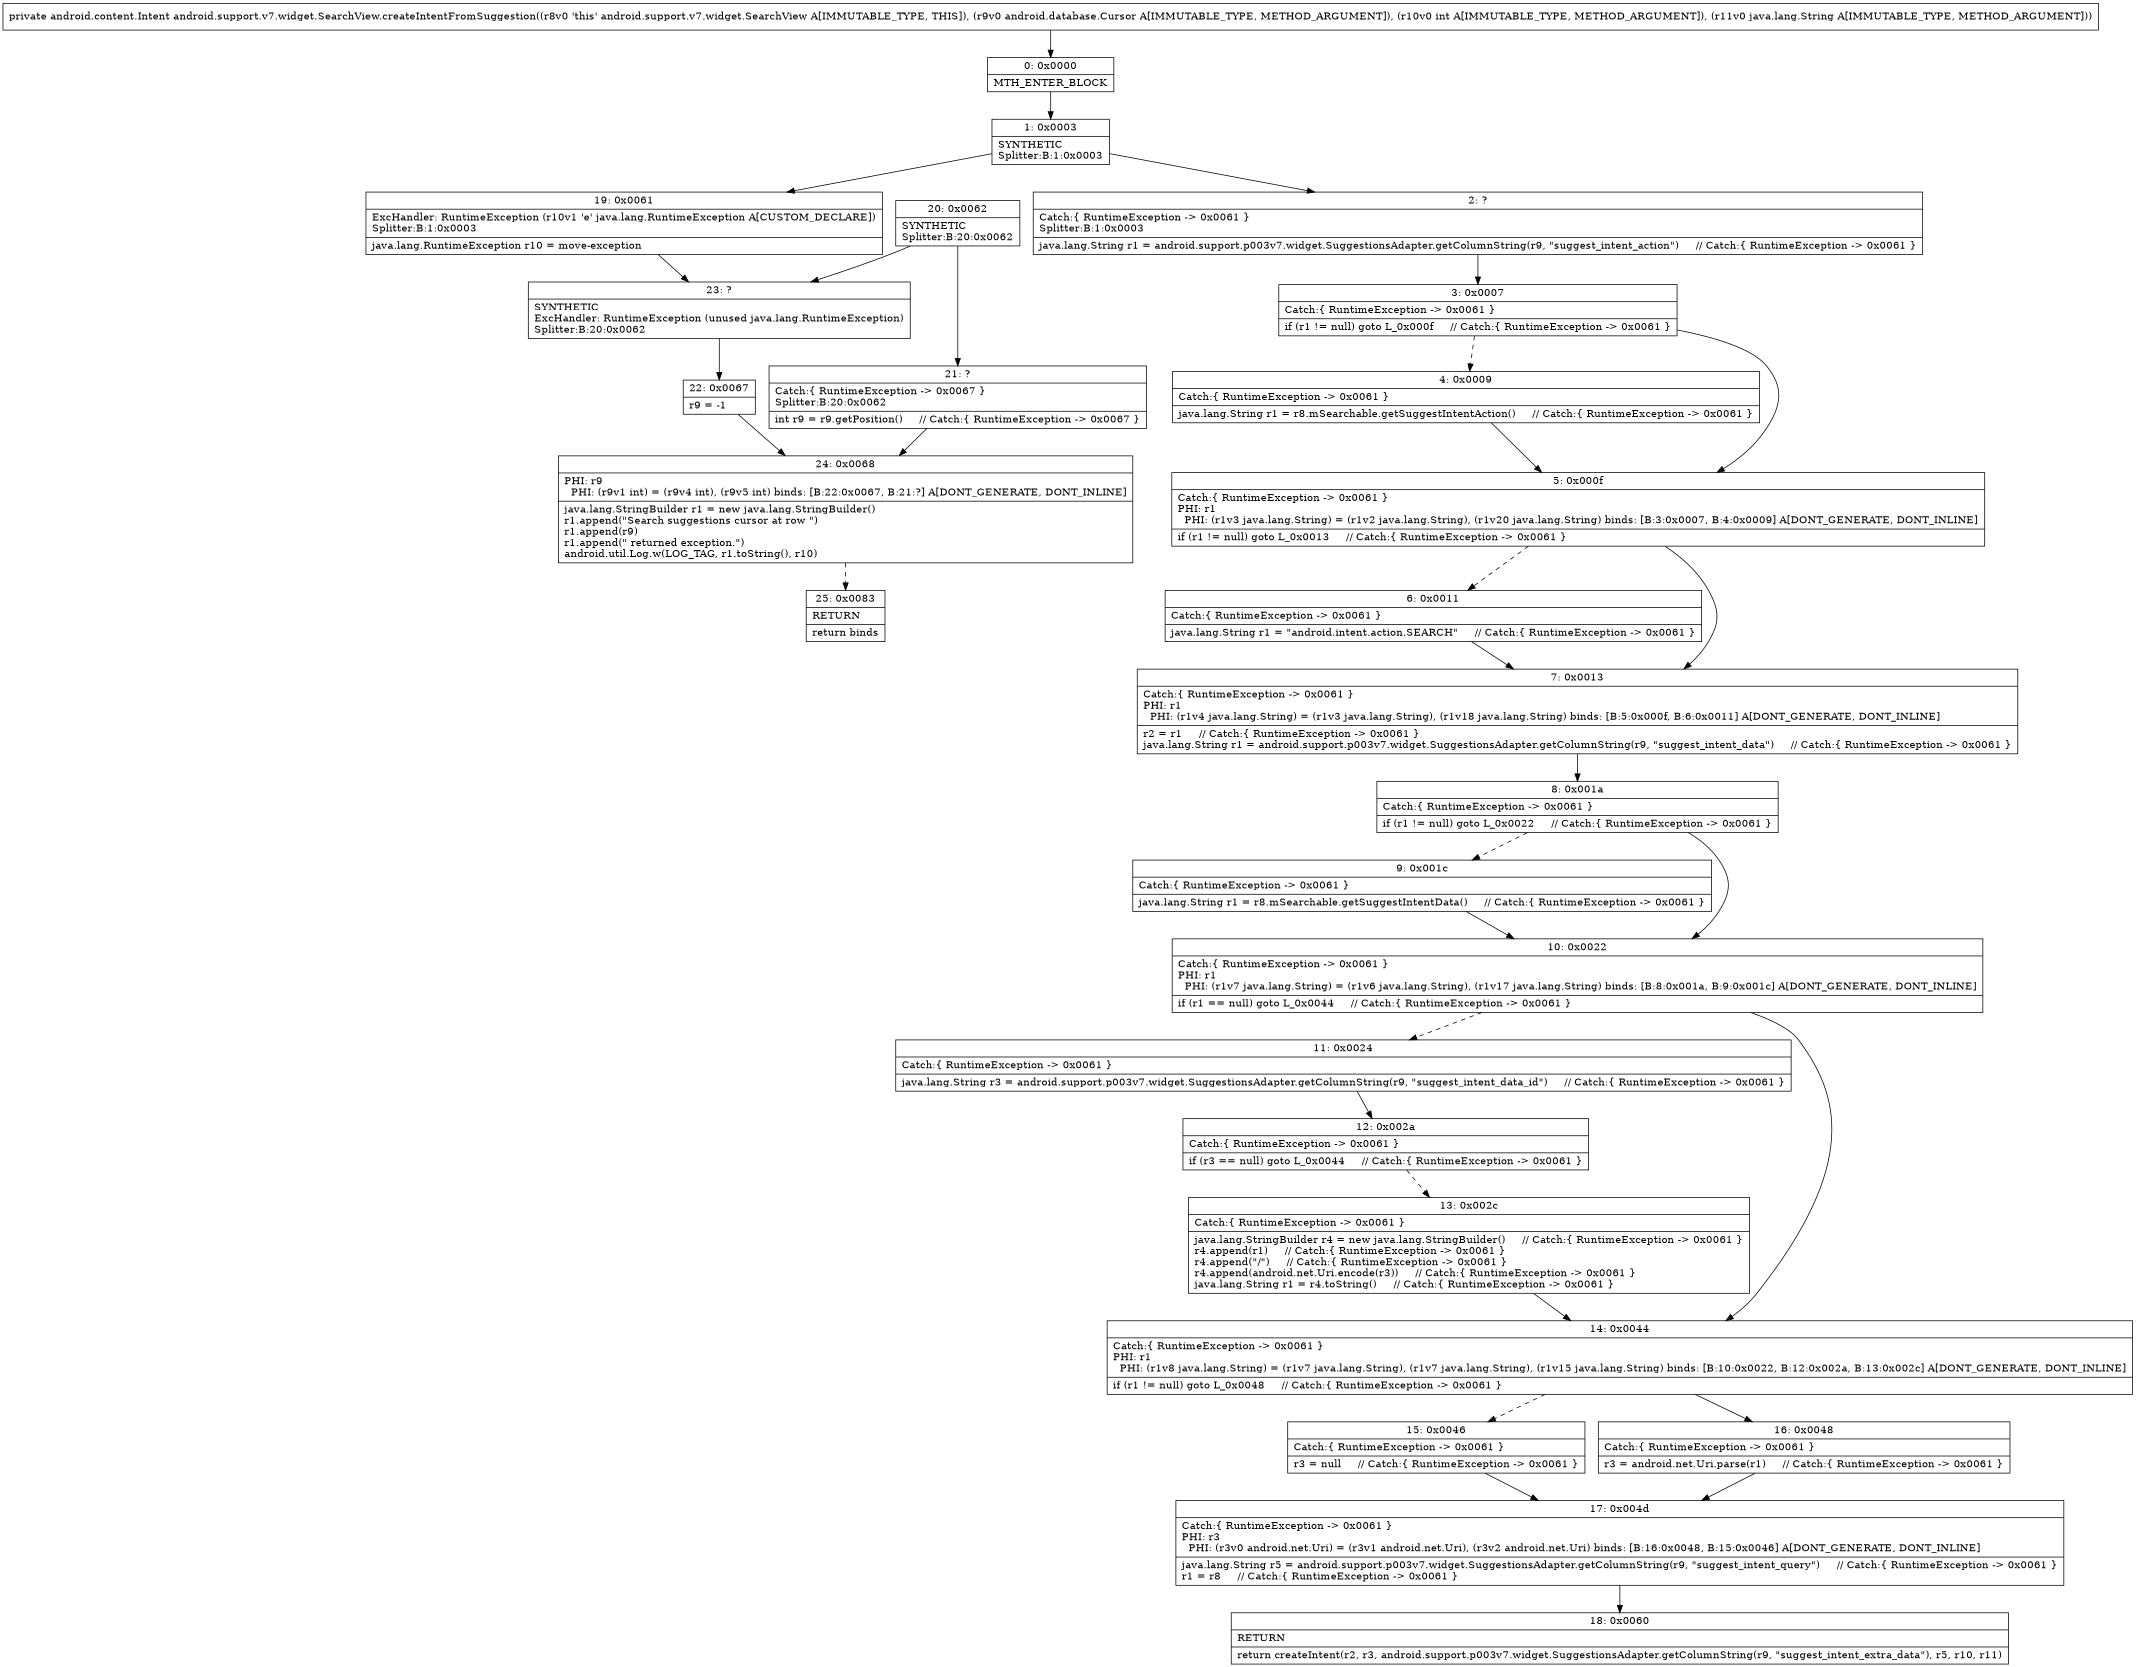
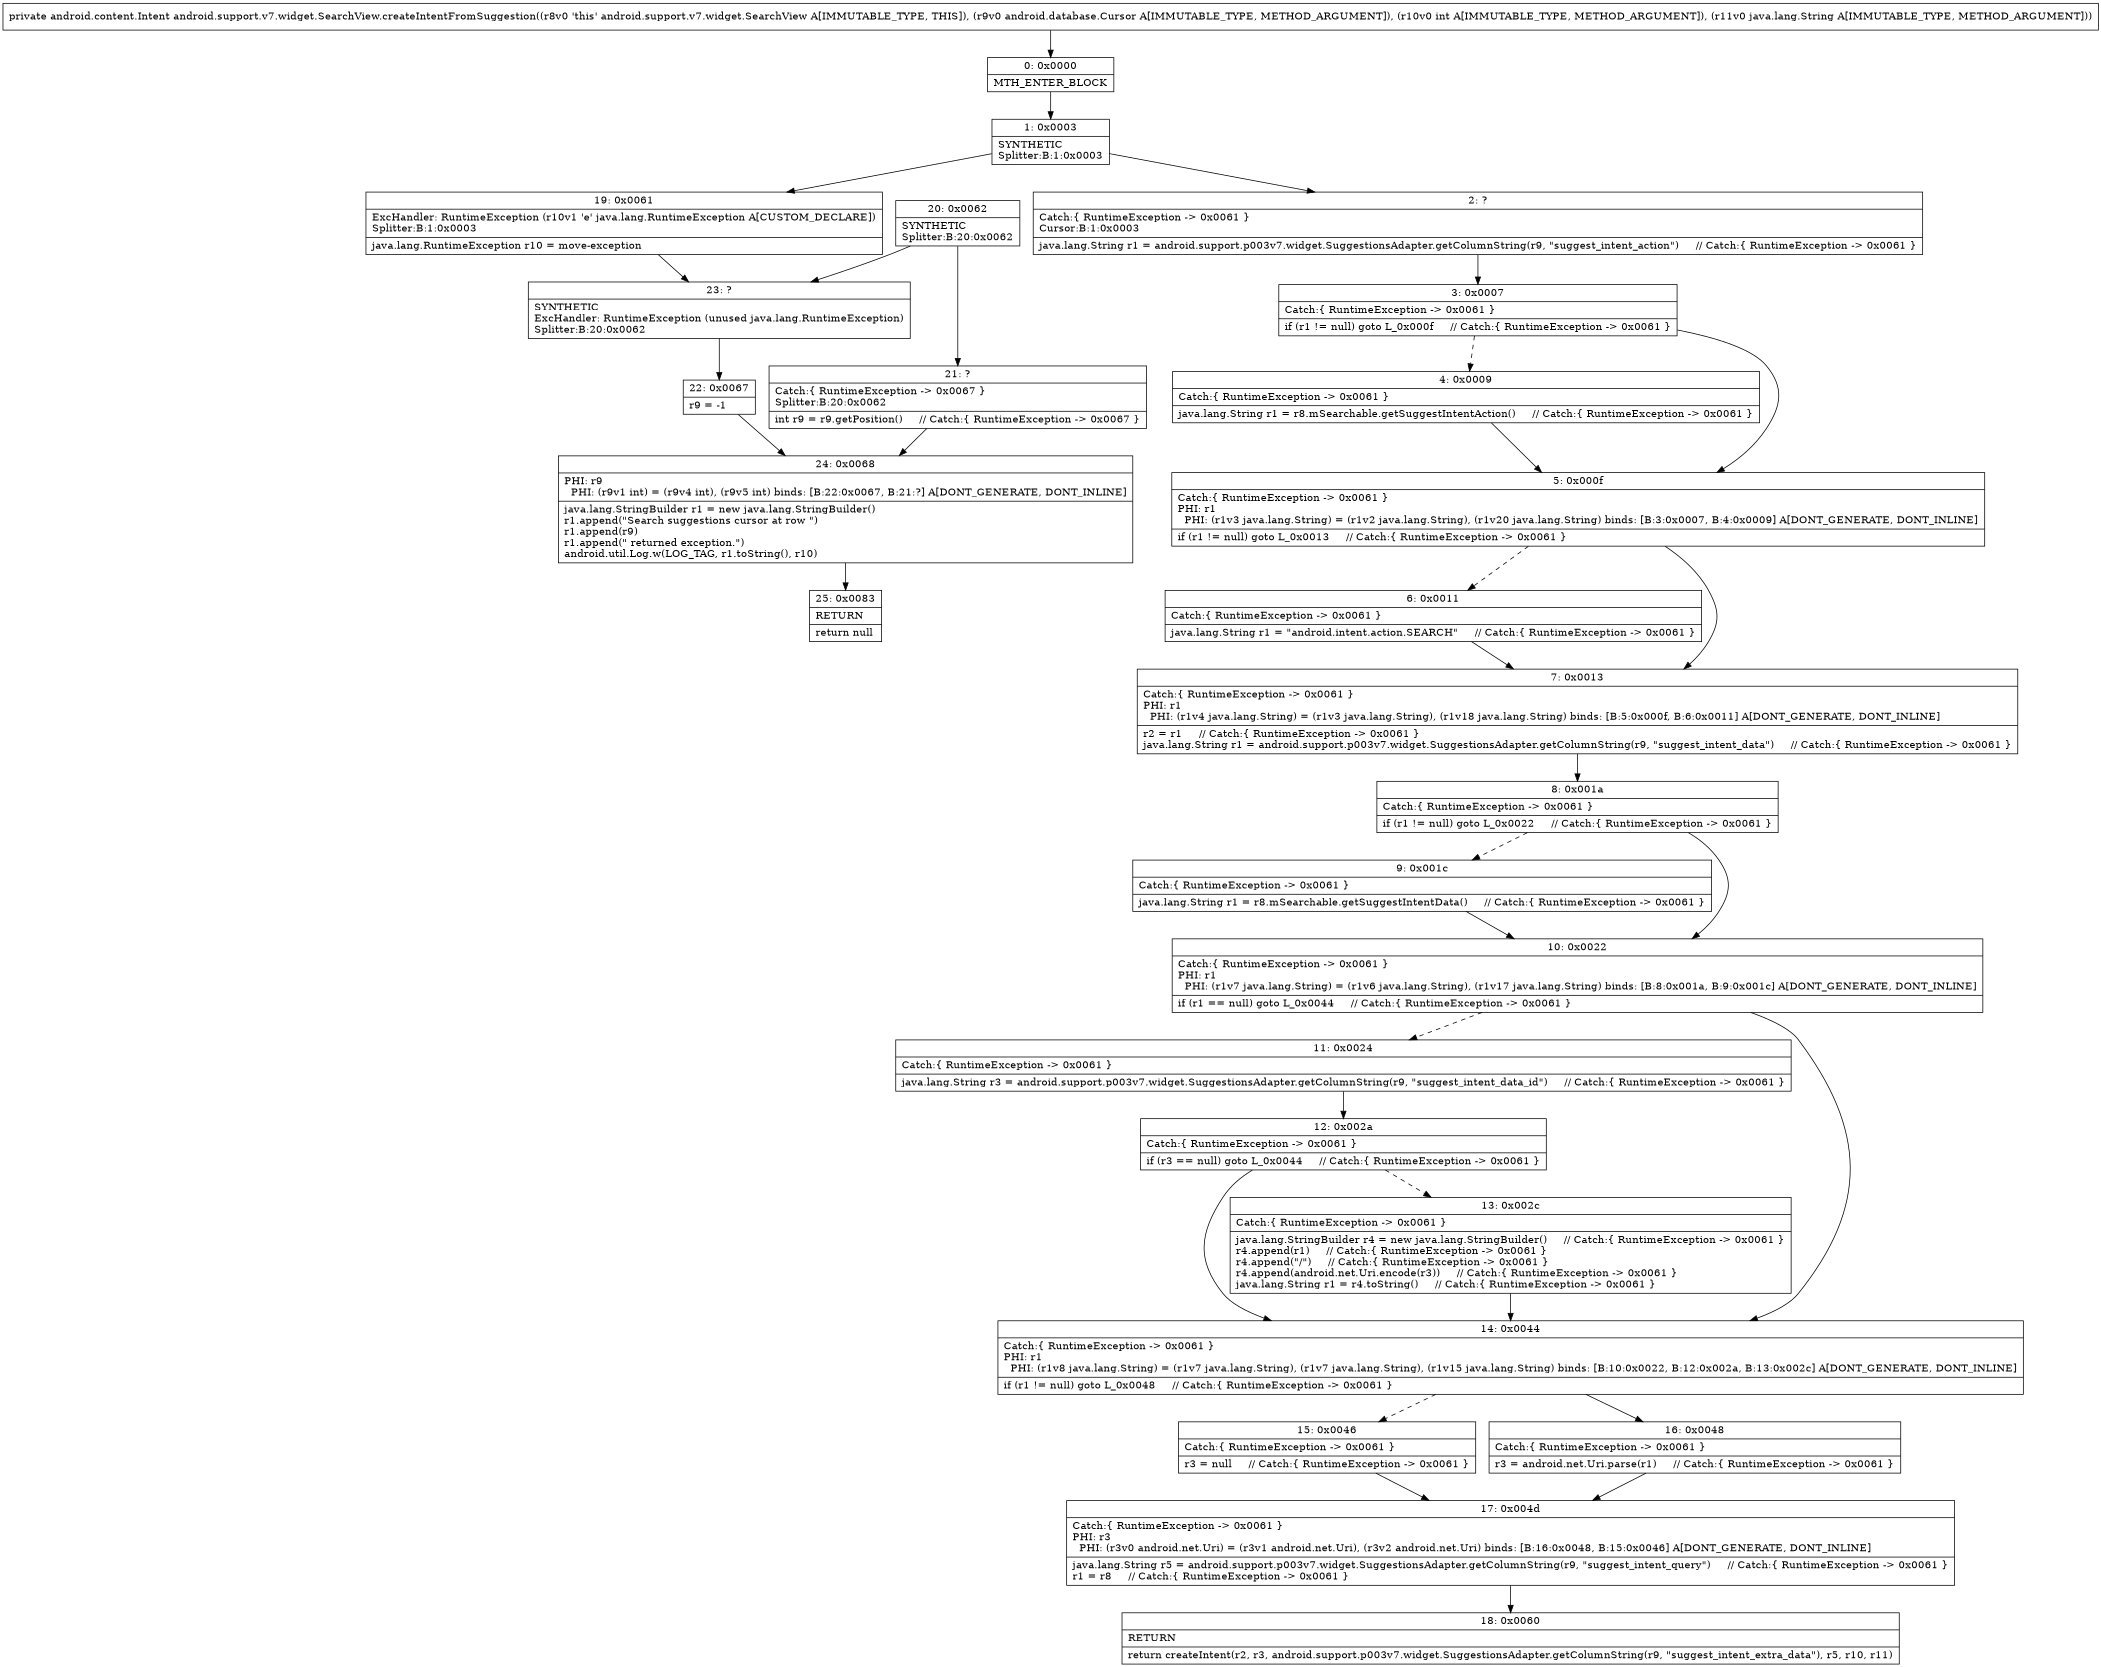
node "2: ?": text "Splitter:B:1:0x0003" -> "Cursor:B:1:0x0003"
edge "24: 0x0068" -> "25: 0x0083": style dashed -> solid
node "25: 0x0083": text "return binds" -> "return null"
edge "12: 0x002a" -> "14: 0x0044": added
